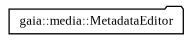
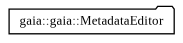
node "gaia::media::MetadataEditor": label "gaia::media::MetadataEditor" -> "gaia::gaia::MetadataEditor"
